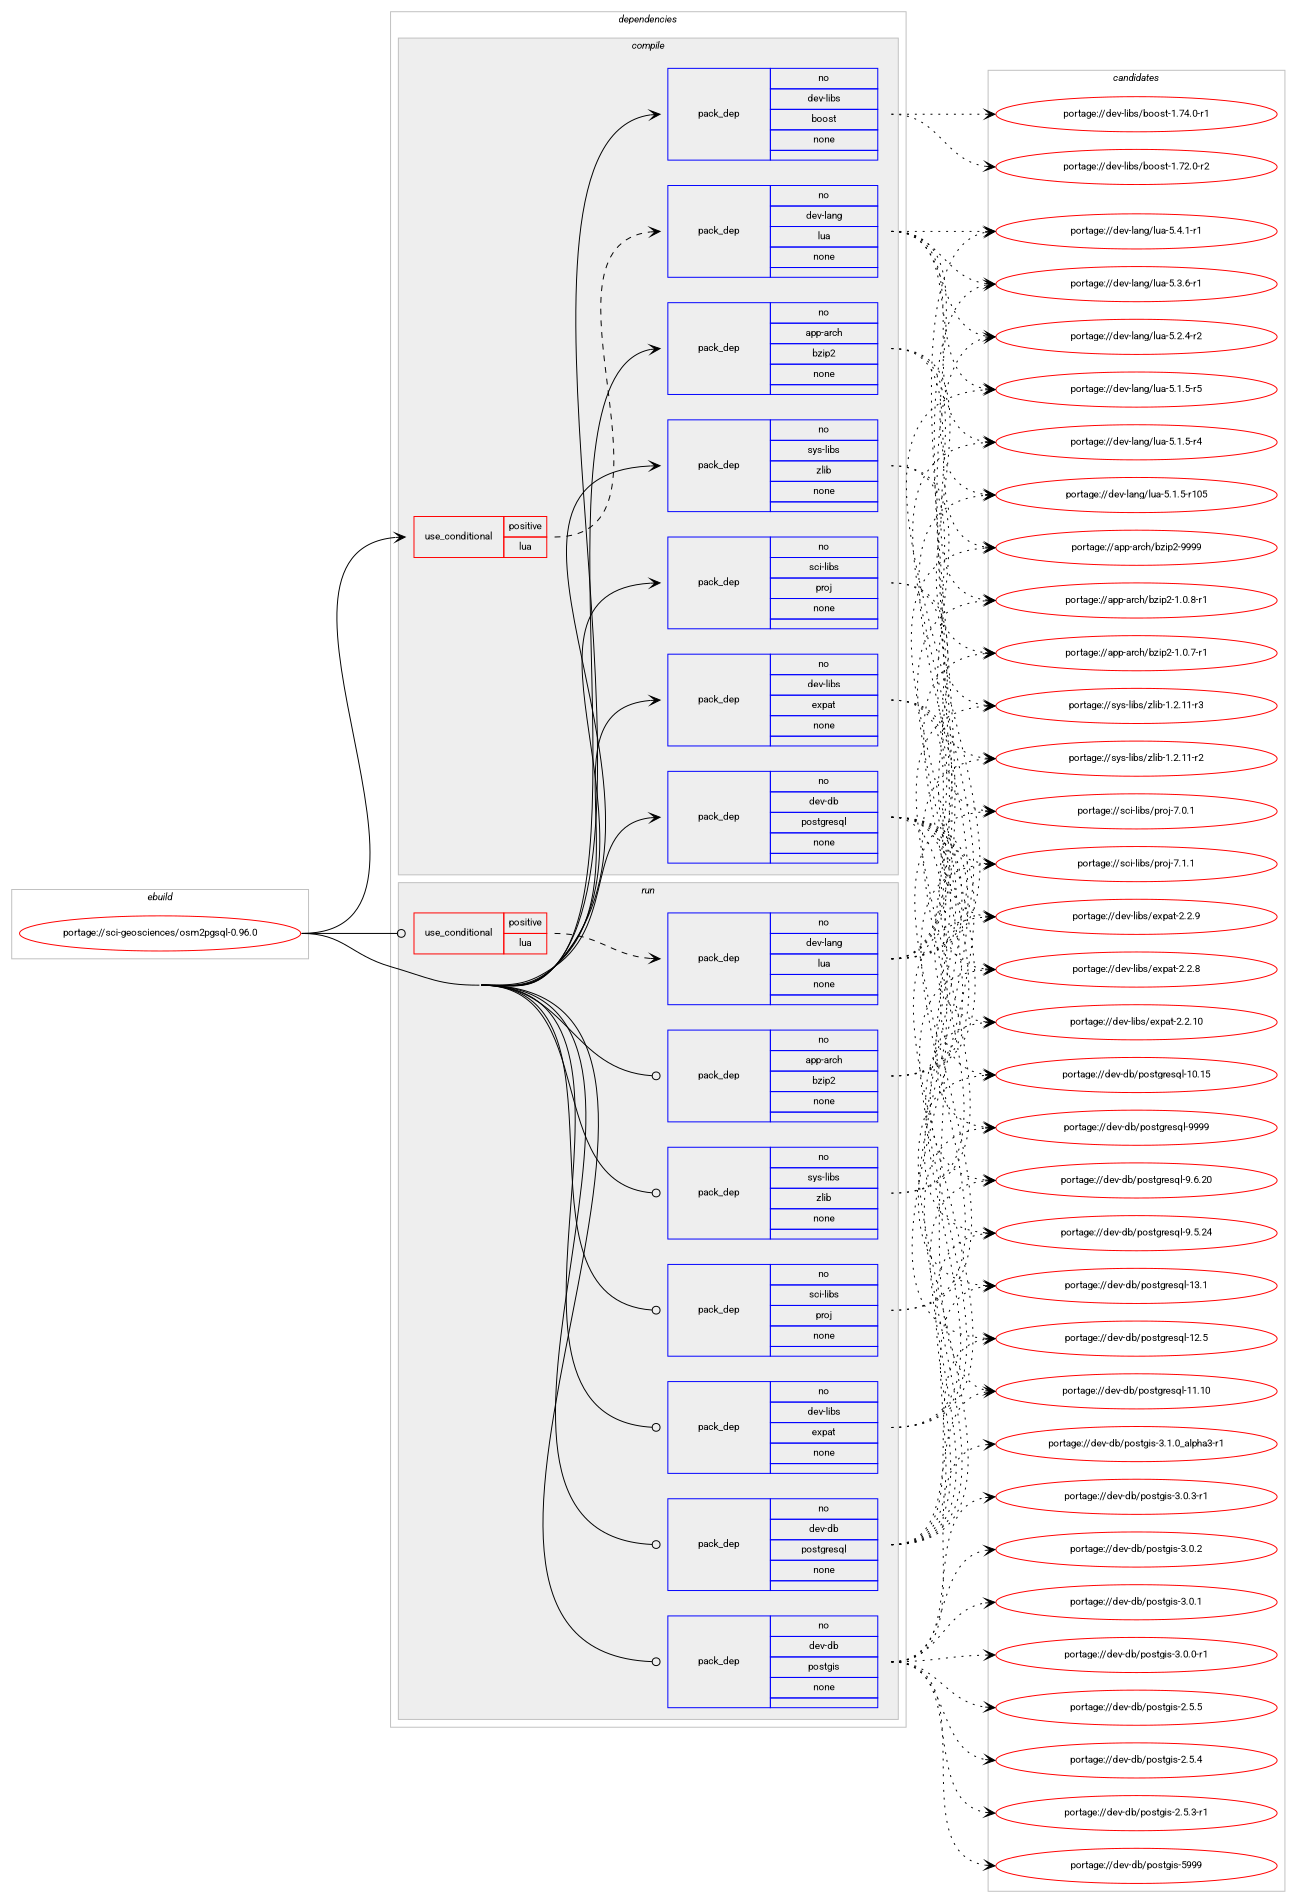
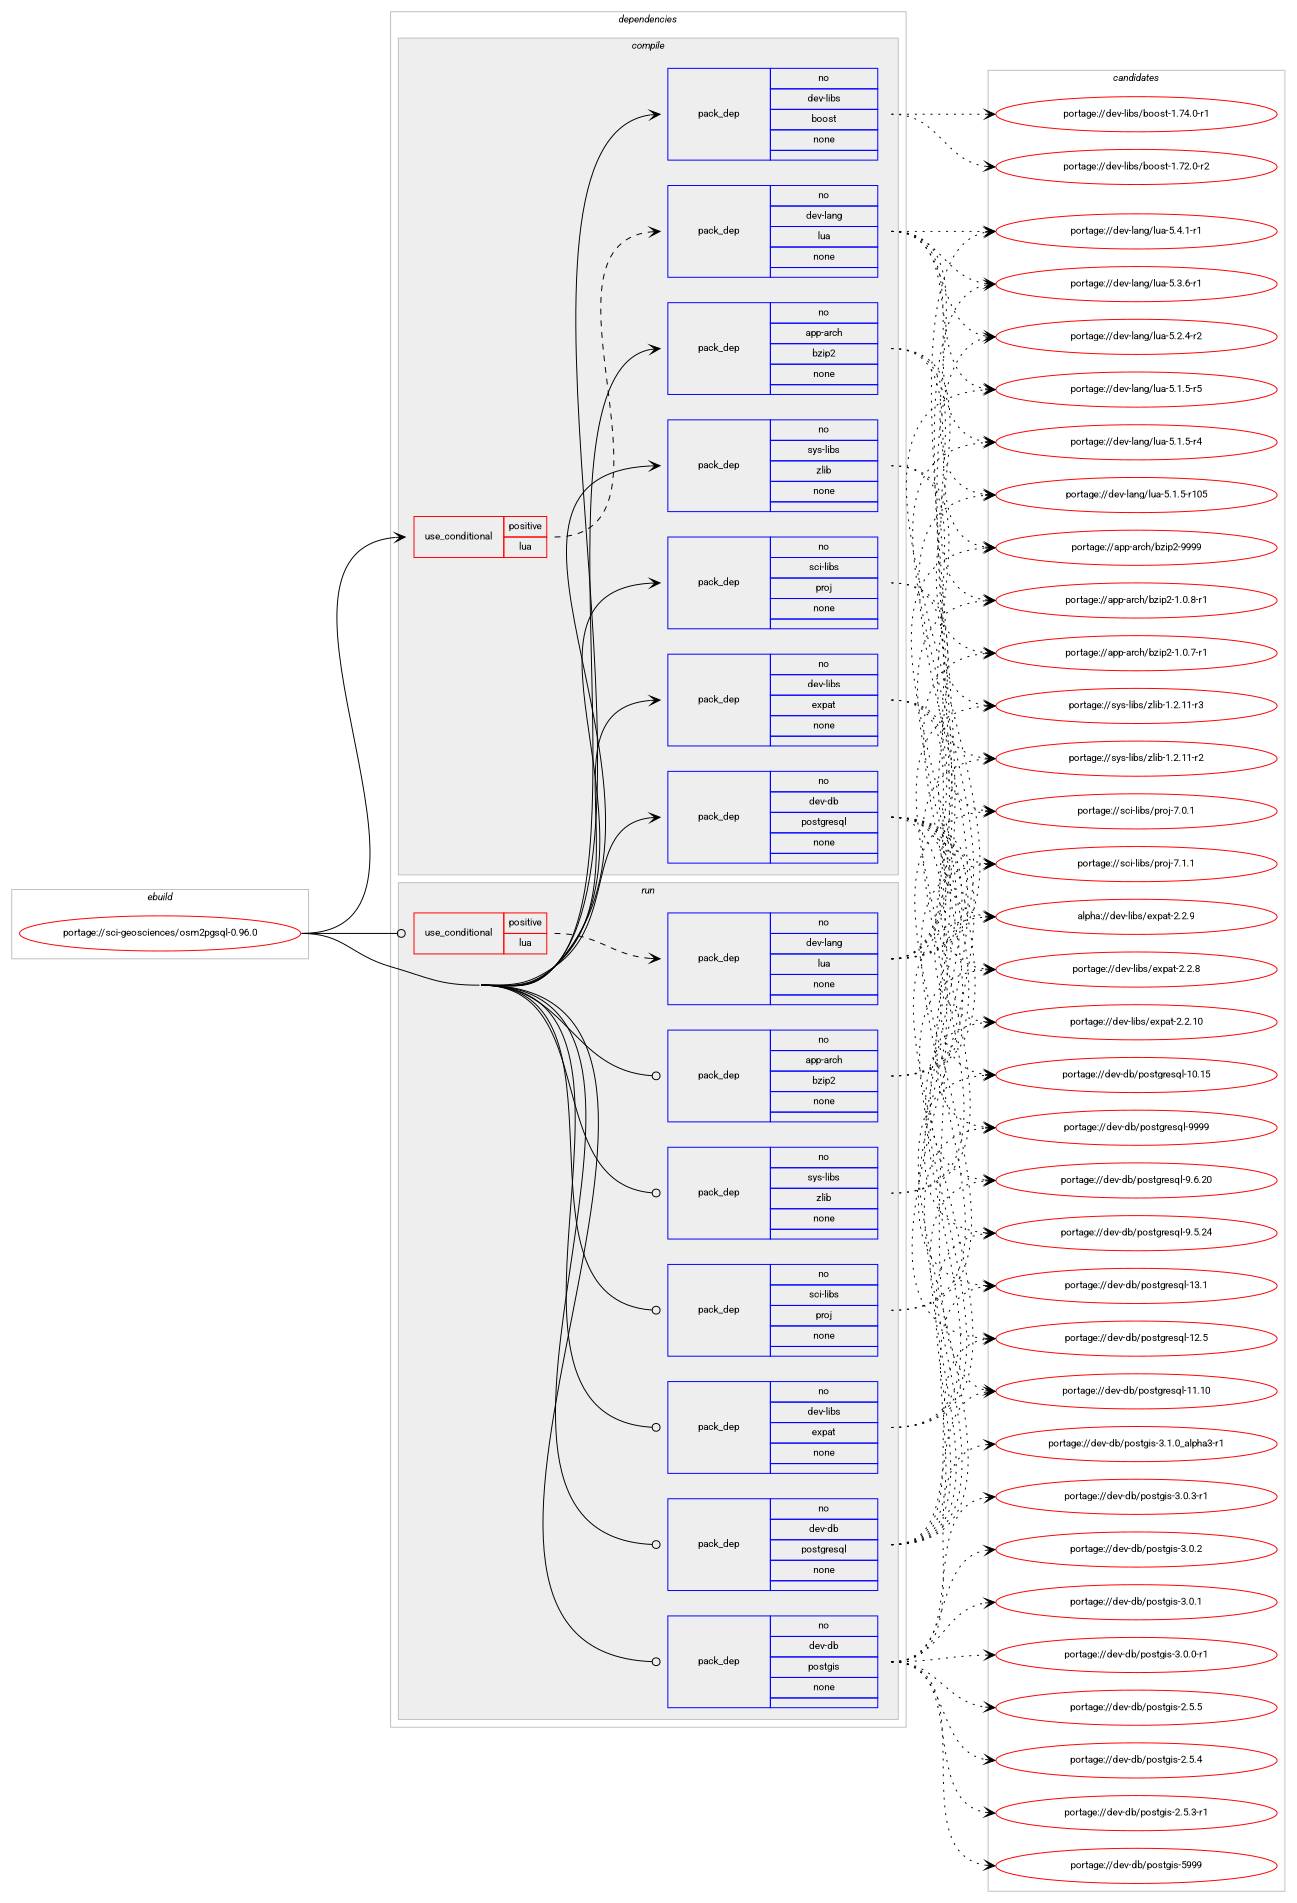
node "portage://dev-libs/expat-2.2.9": label "portage://dev-libs/expat-2.2.9" -> "alpha://dev-libs/expat-2.2.9"
